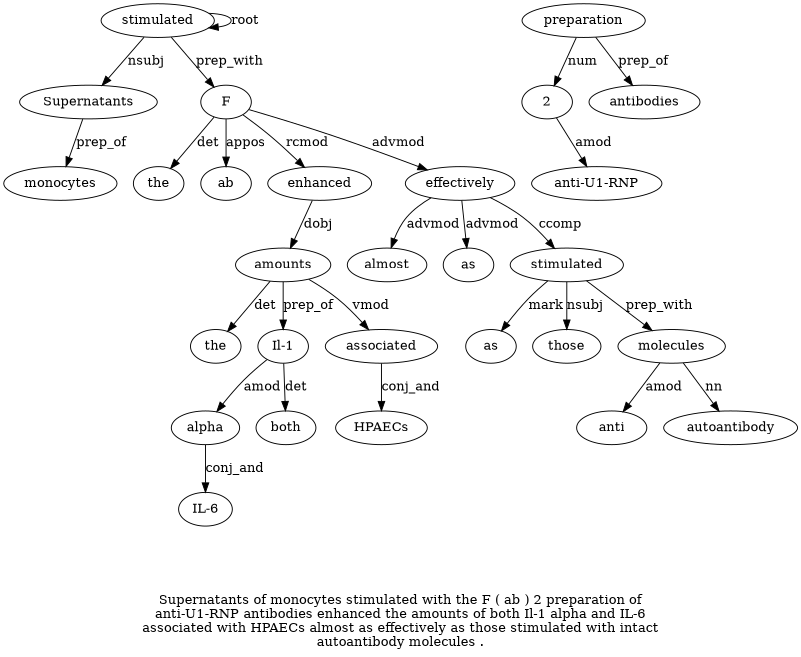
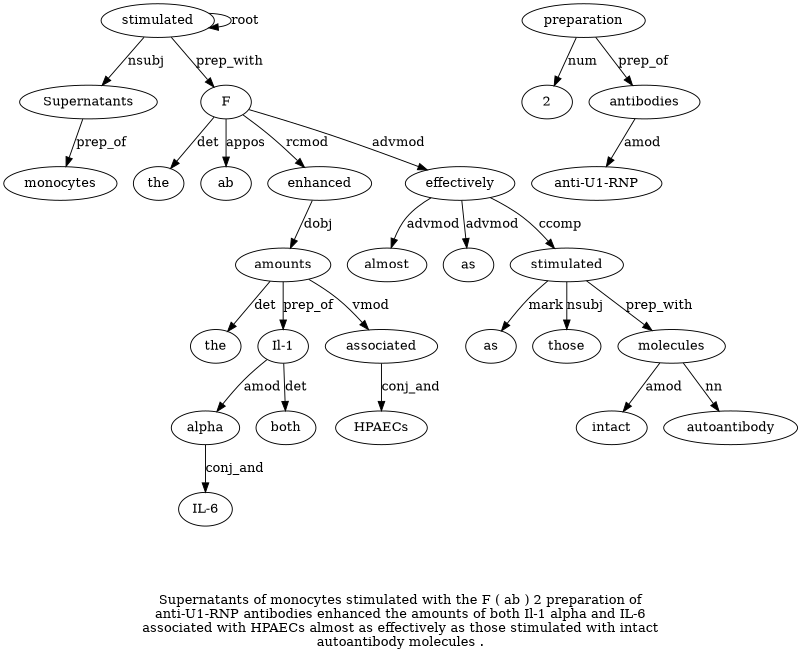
edge "2" -> "anti-U1-RNP": now "antibodies" -> "anti-U1-RNP"
node "anti": label "anti" -> "intact"
